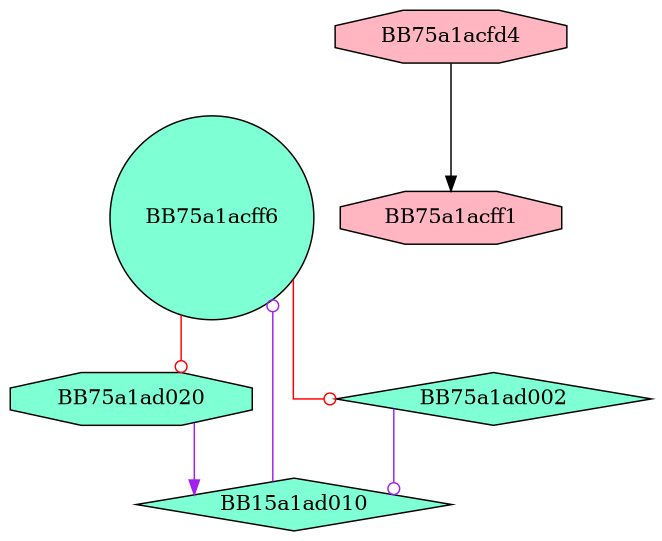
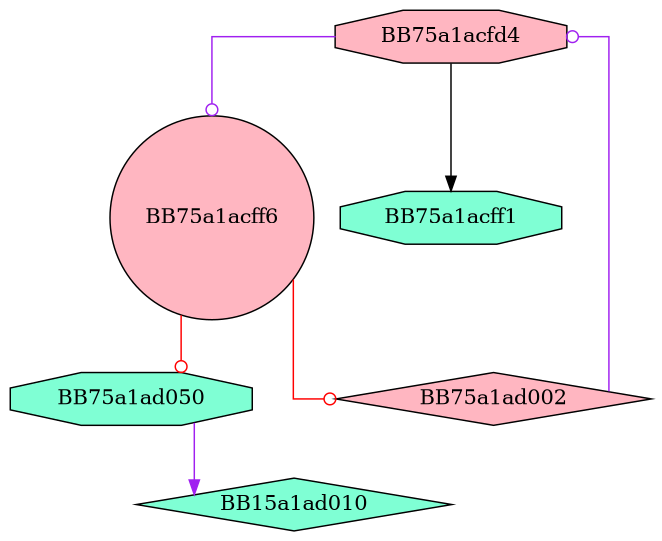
node "BB75a1acff6": fillcolor aquamarine -> lightpink
node "BB75a1acff1": fillcolor lightpink -> aquamarine
edge "BB15a1ad010" -> "BB75a1acff6": now "BB75a1acfd4" -> "BB75a1acff6"
node "BB75a1ad020": label "BB75a1ad020" -> "BB75a1ad050"
node "BB75a1ad002": fillcolor aquamarine -> lightpink
edge "BB75a1ad002" -> "BB15a1ad010": now "BB75a1ad002" -> "BB75a1acfd4"
